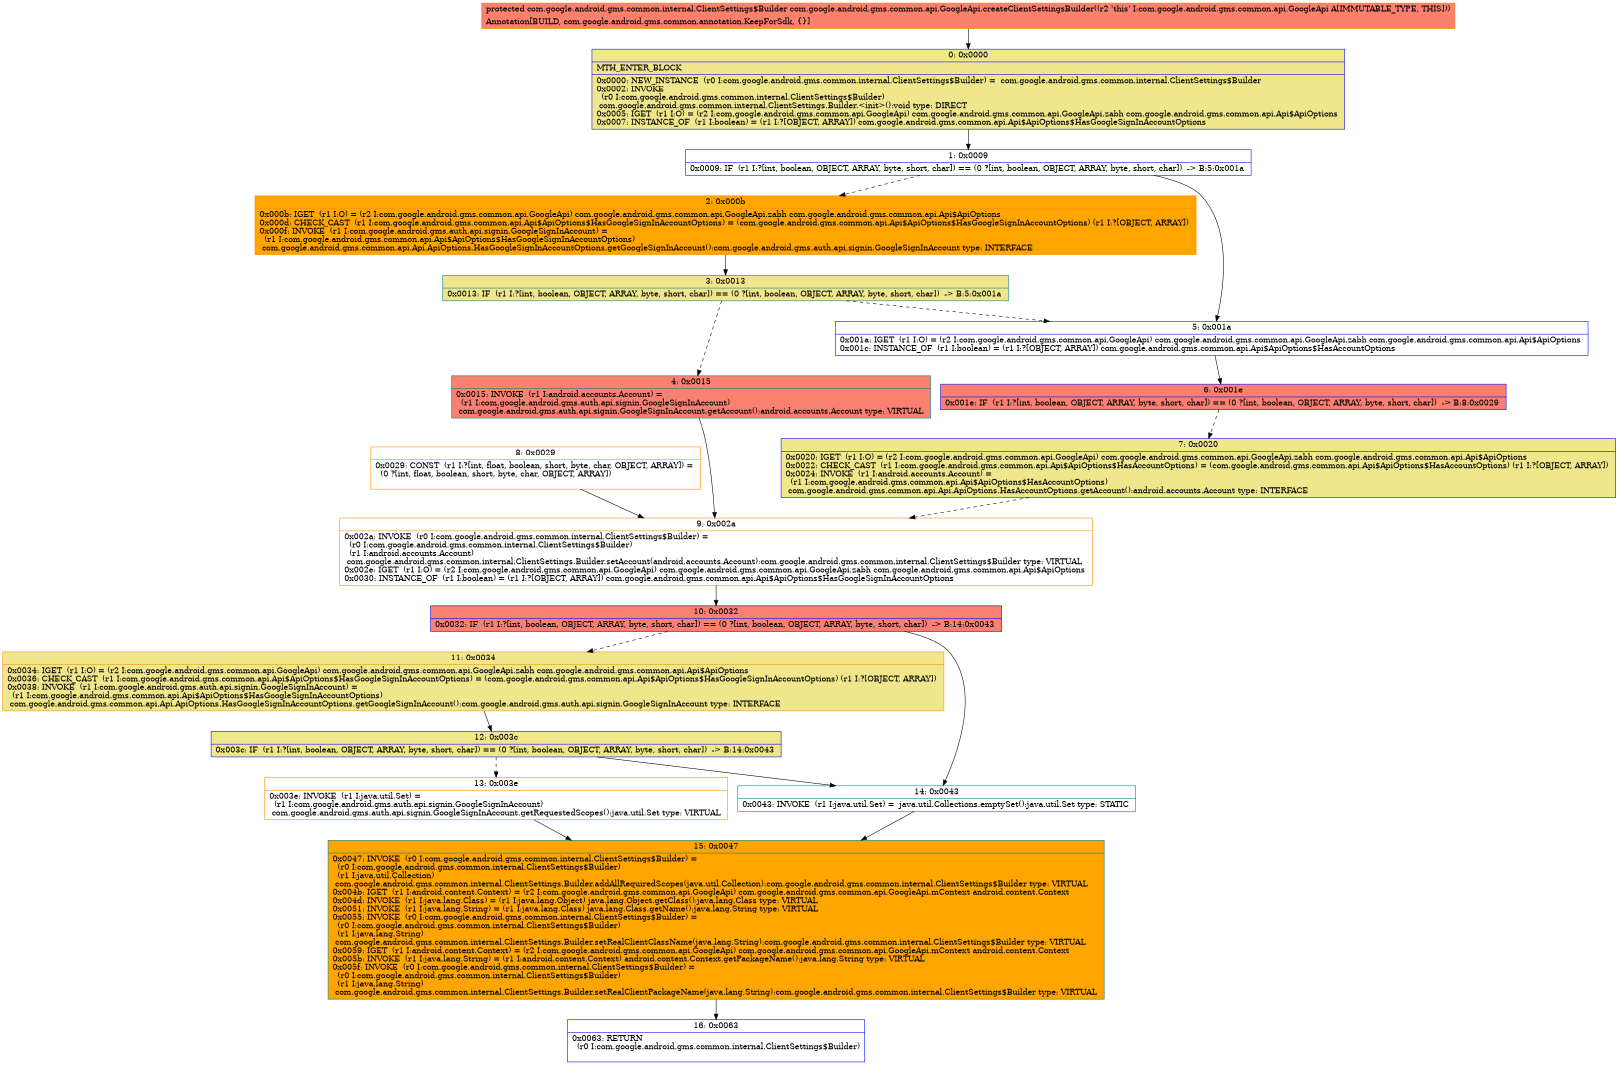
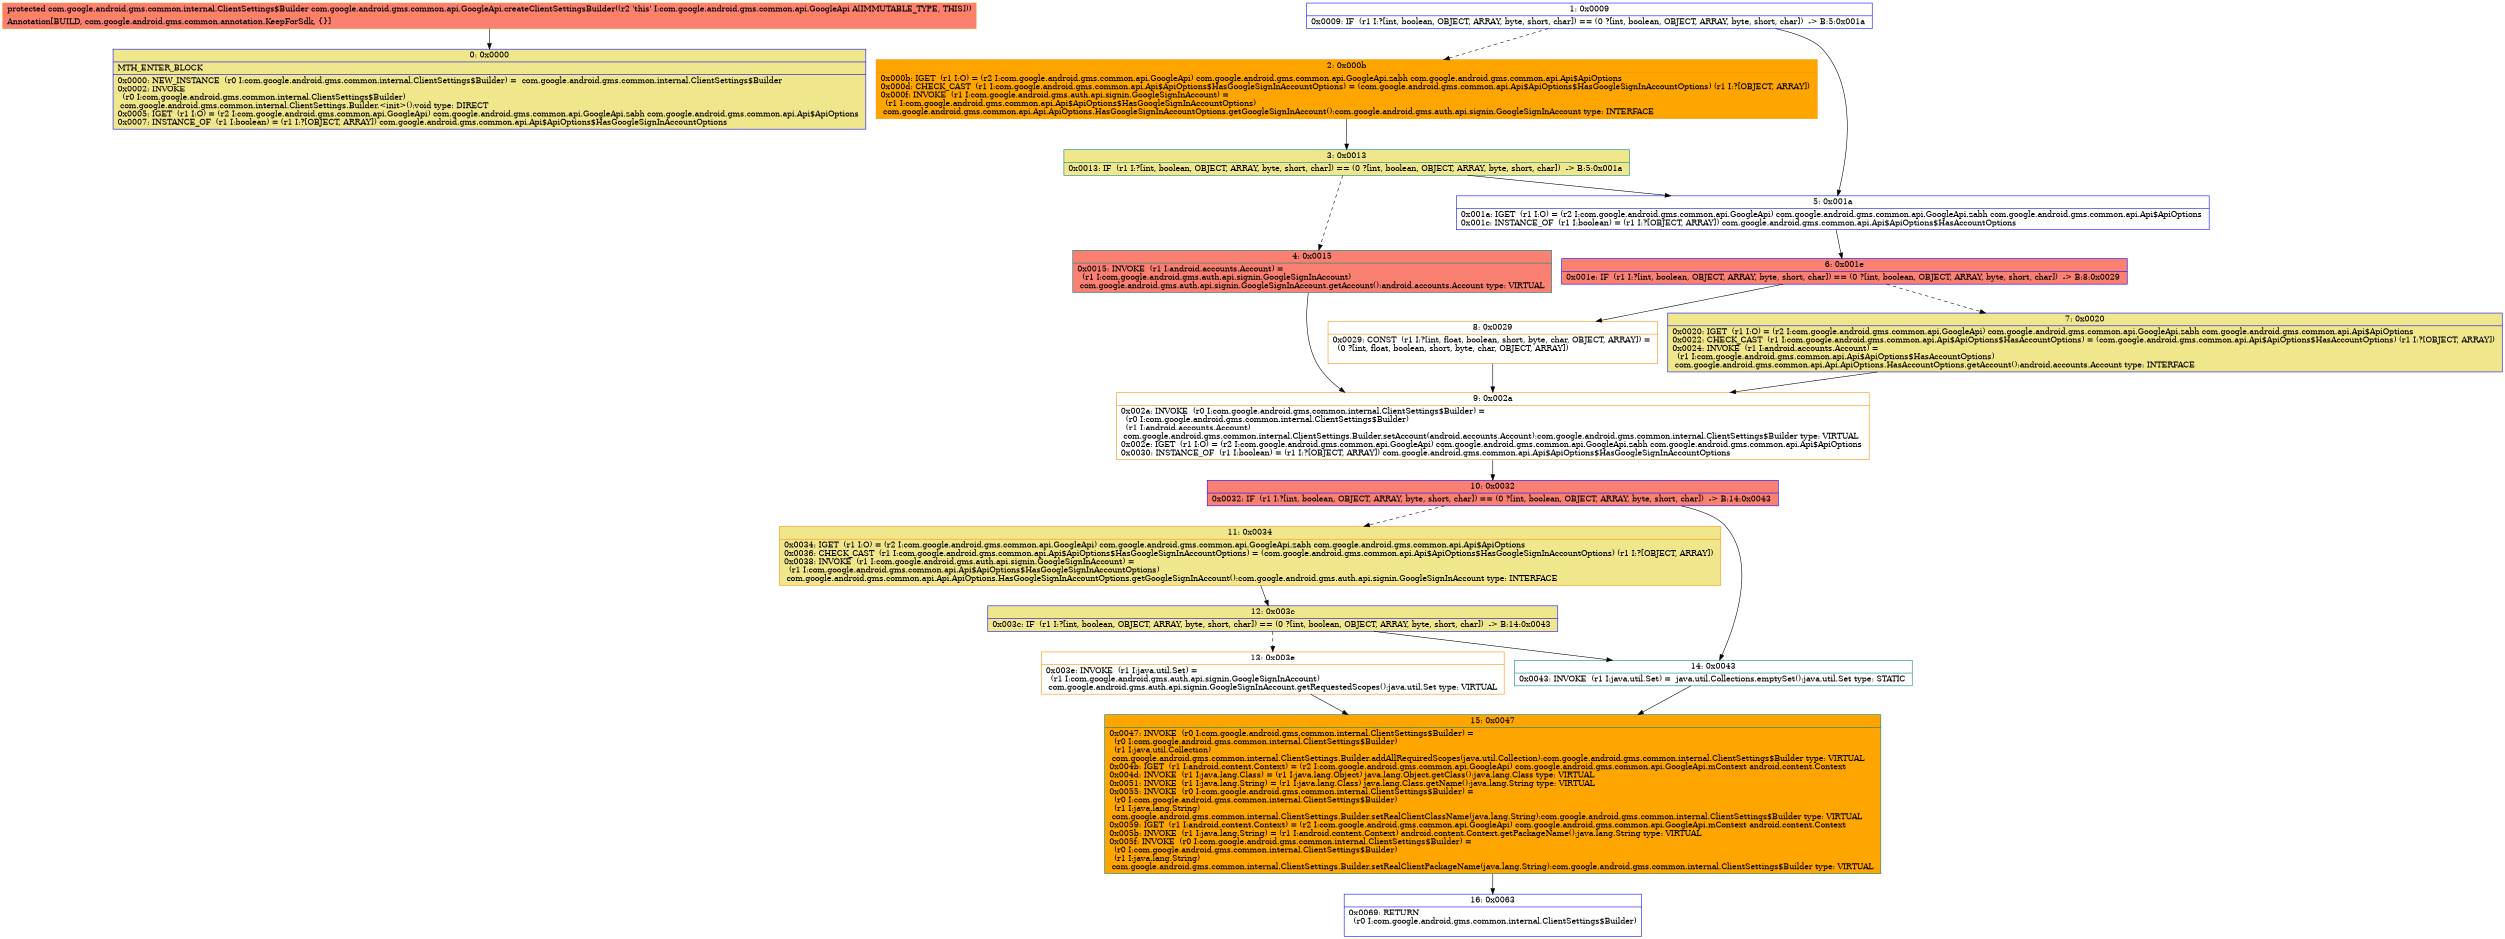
edge "0: 0x0000" -> "1: 0x0009": removed
edge "6: 0x001e" -> "8: 0x0029": added
edge "3: 0x0013" -> "5: 0x001a": style dashed -> solid
edge "7: 0x0020" -> "9: 0x002a": style dashed -> solid
node "16: 0x0063": text "0x0063: RETURN" -> "0x0069: RETURN"
